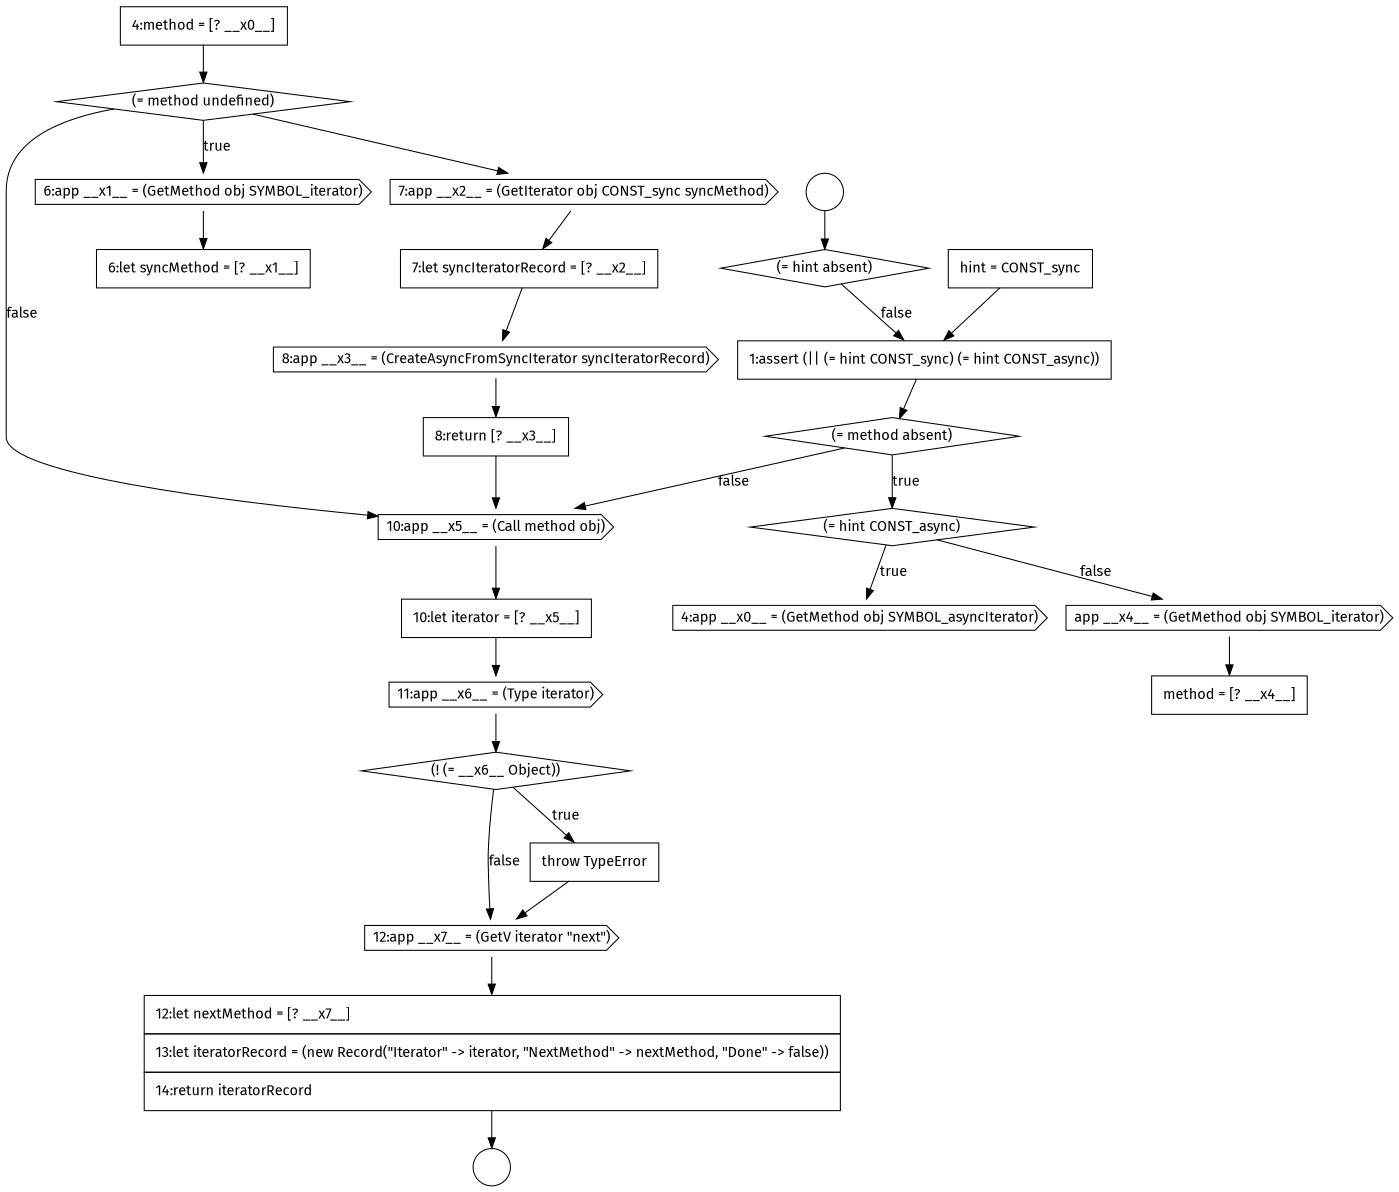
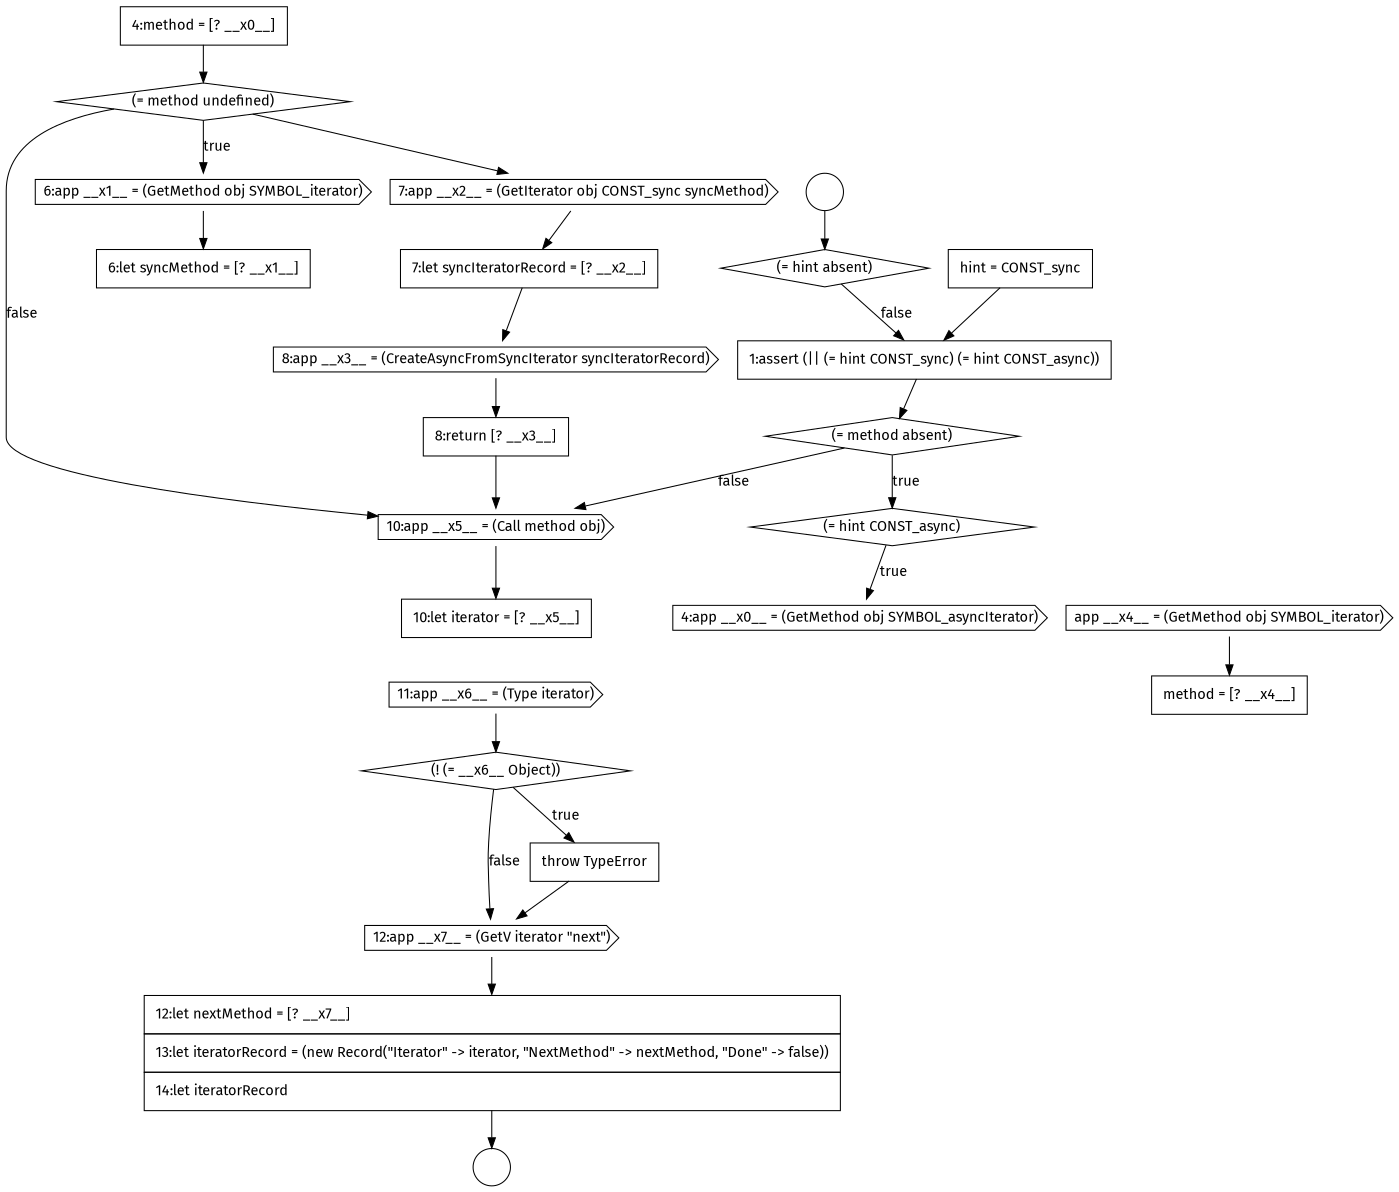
edge "(= hint CONST_async)" -> "app __x4__ = (GetMethod obj SYMBOL_iterator)": removed, label "false"
edge "10:let iterator = [? __x5__]" -> "11:app __x6__ = (Type iterator)": removed
node "12:let nextMethod = [? __x7__]": text "14:return iteratorRecord" -> "14:let iteratorRecord"
